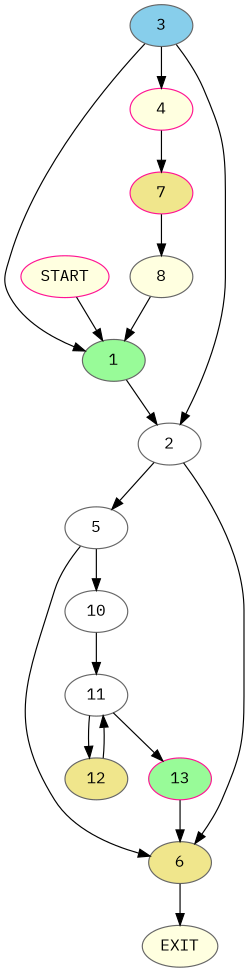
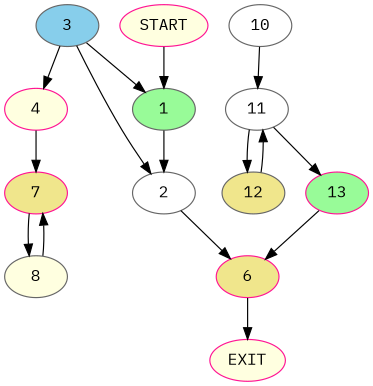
edge "8" -> "1": now "8" -> "7"
node "5": removed
node "6": color gray40 -> deeppink
node "EXIT": color gray40 -> deeppink
